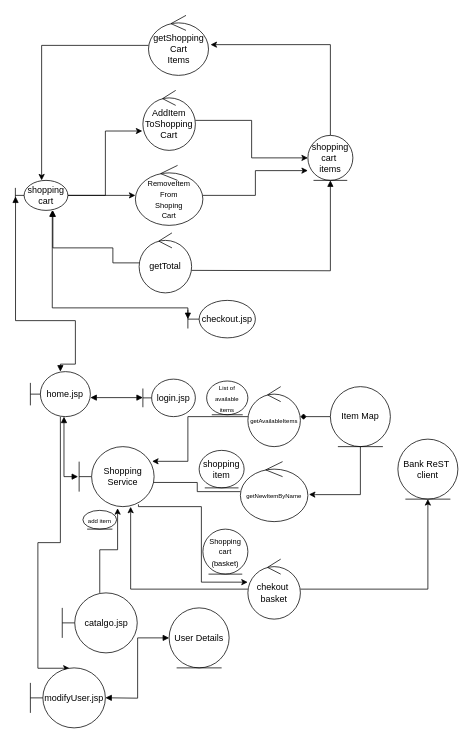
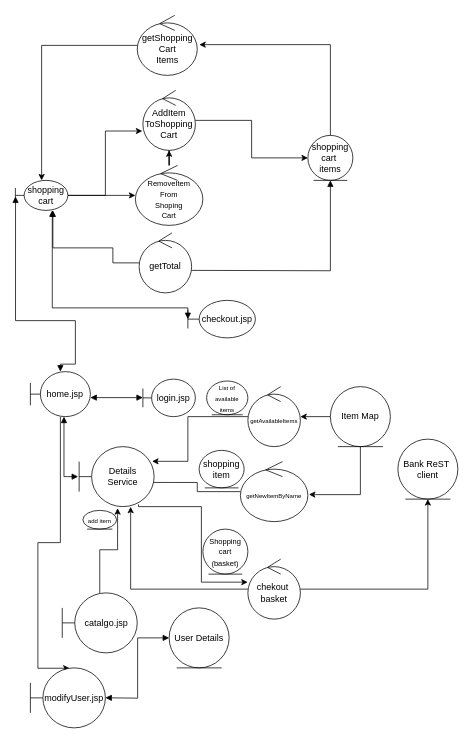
node "getShopping Cart Items": moved (179, 45) -> (167, 45)
edge "RemoveItem From Shoping Cart" -> "shopping cart items": now "RemoveItem From Shoping Cart" -> "AddItem ToShopping Cart"
edge "Item Map" -> "getAvailableItems": arrowhead diamond -> classic
node "Shopping Service": label "Shopping Service" -> "Details Service"
